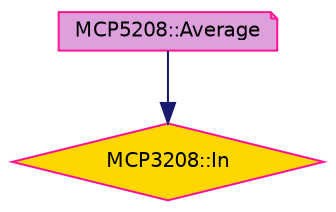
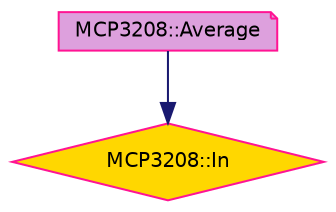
node "MCP5208::Average": label "MCP5208::Average" -> "MCP3208::Average"
